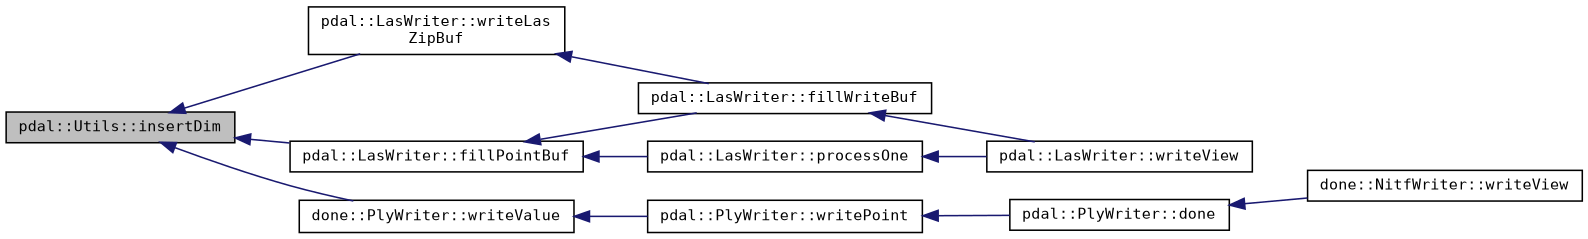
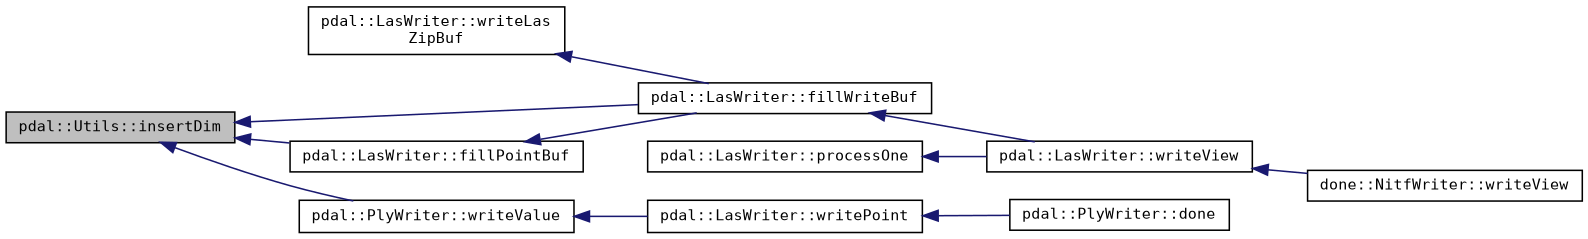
edge "pdal::LasWriter::writeLas ZipBuf" -> "pdal::Utils::insertDim": now "pdal::LasWriter::fillWriteBuf" -> "pdal::Utils::insertDim"
edge "pdal::LasWriter::processOne" -> "pdal::LasWriter::fillPointBuf": removed
edge "done::NitfWriter::writeView" -> "pdal::PlyWriter::done": now "done::NitfWriter::writeView" -> "pdal::LasWriter::writeView"
node "done::PlyWriter::writeValue": label "done::PlyWriter::writeValue" -> "pdal::PlyWriter::writeValue"
node "pdal::PlyWriter::writePoint": label "pdal::PlyWriter::writePoint" -> "pdal::LasWriter::writePoint"
